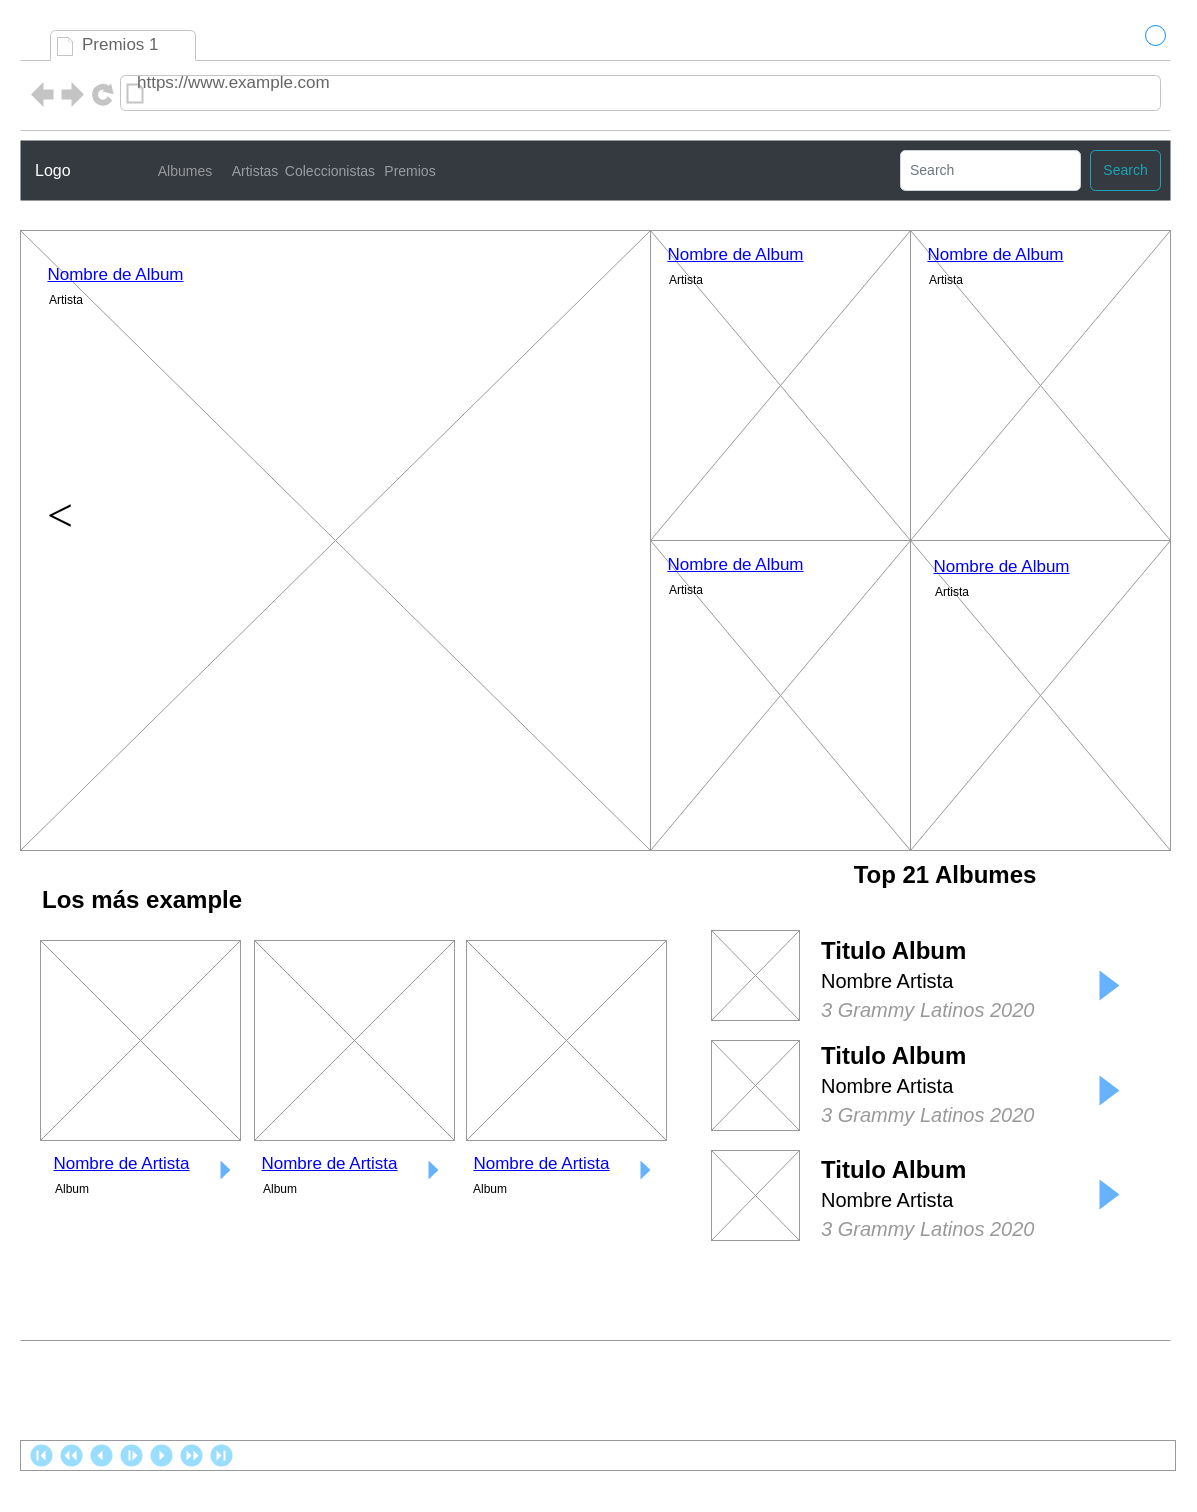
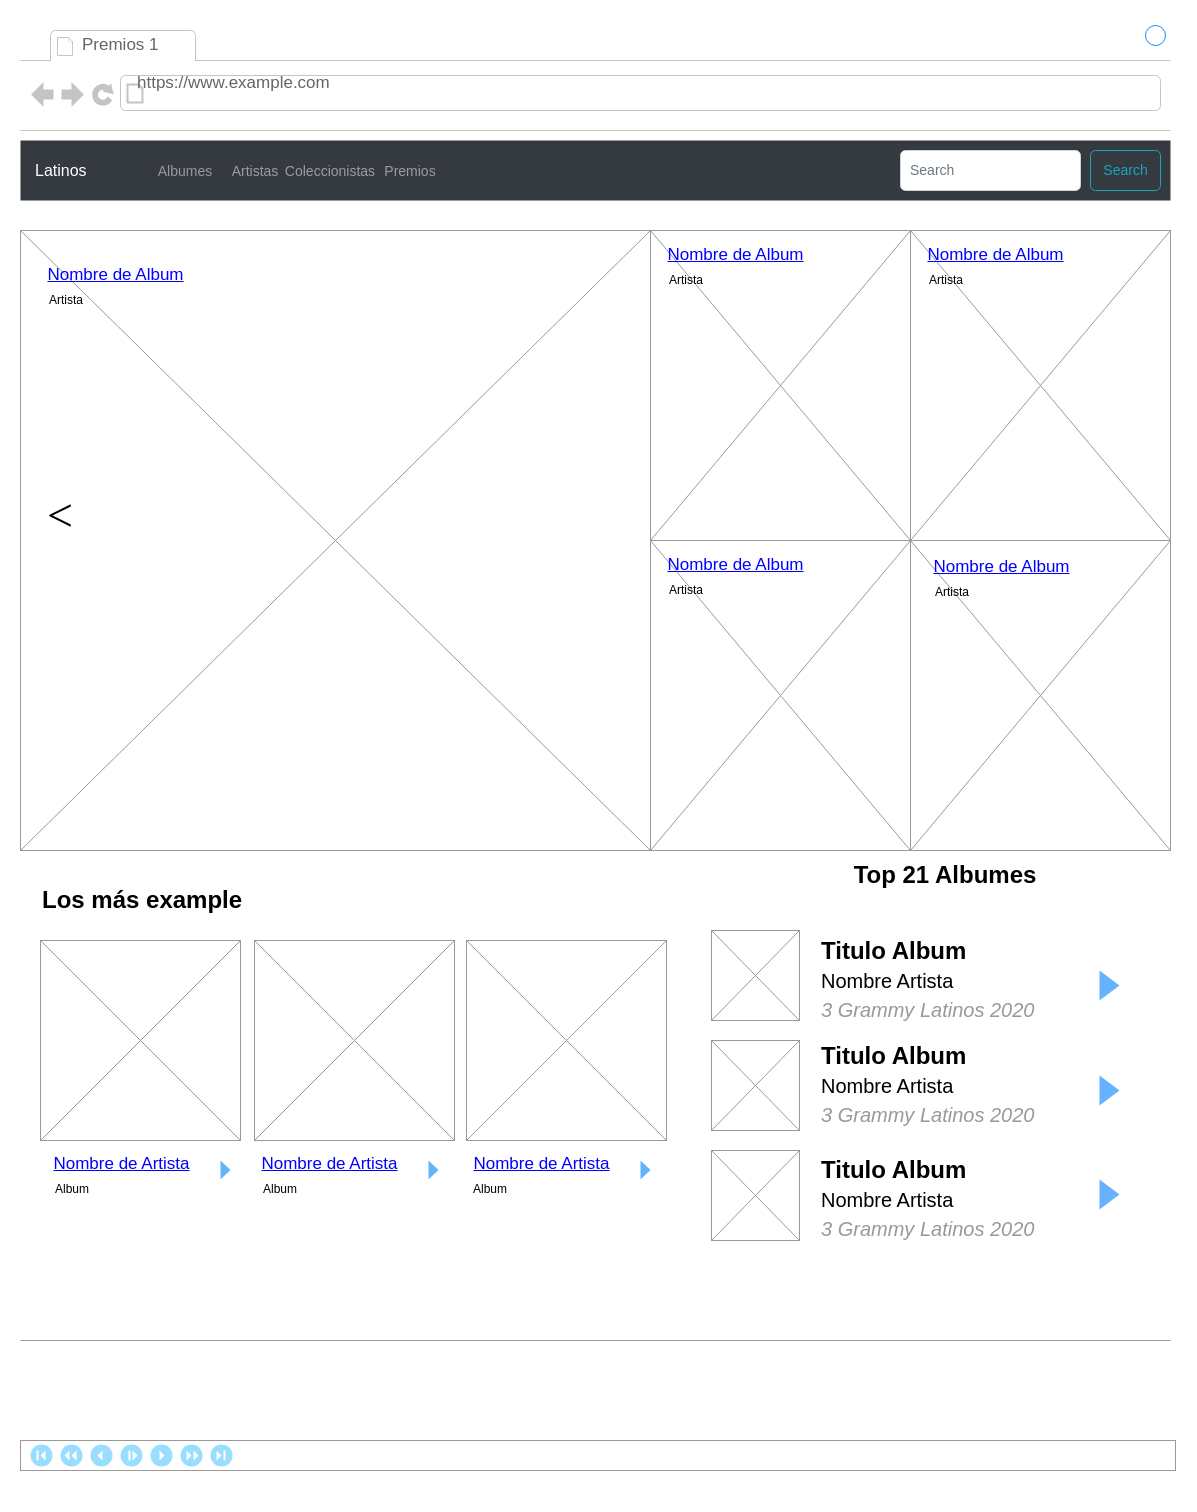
node "Logo": label "Logo" -> "Latinos"
